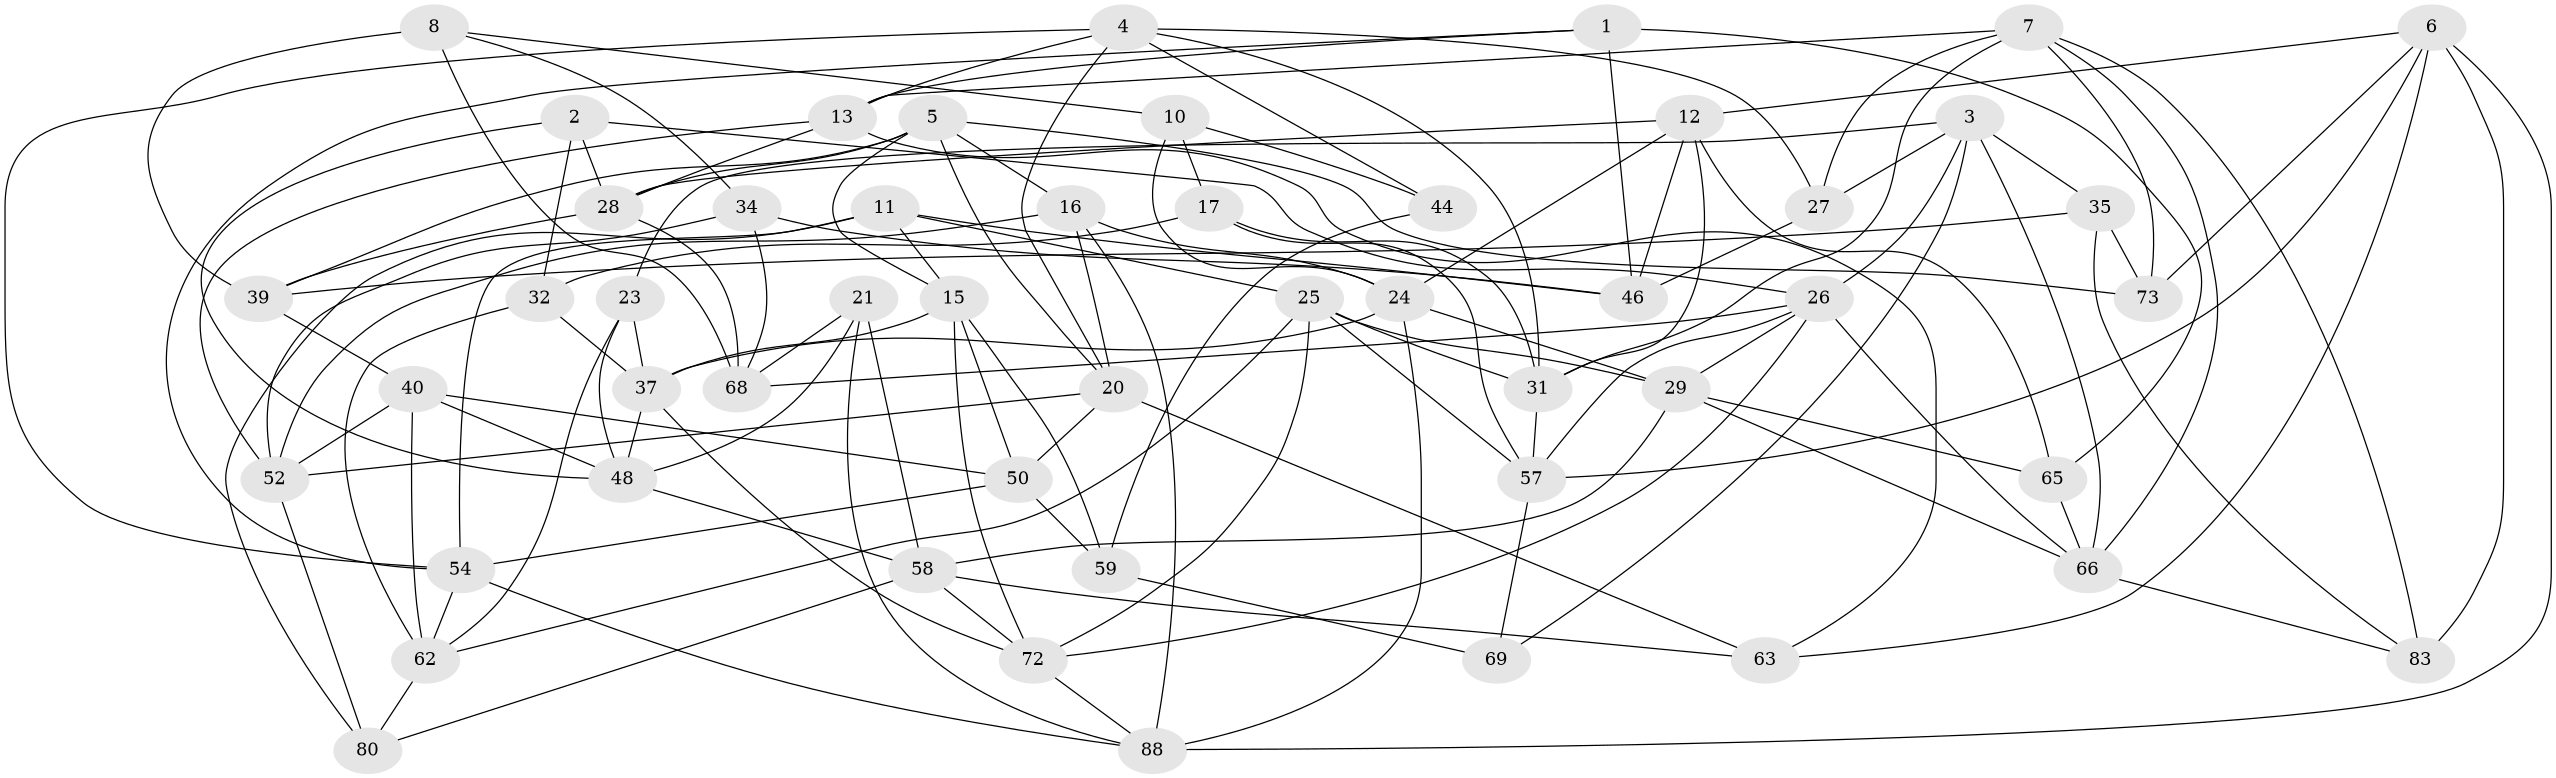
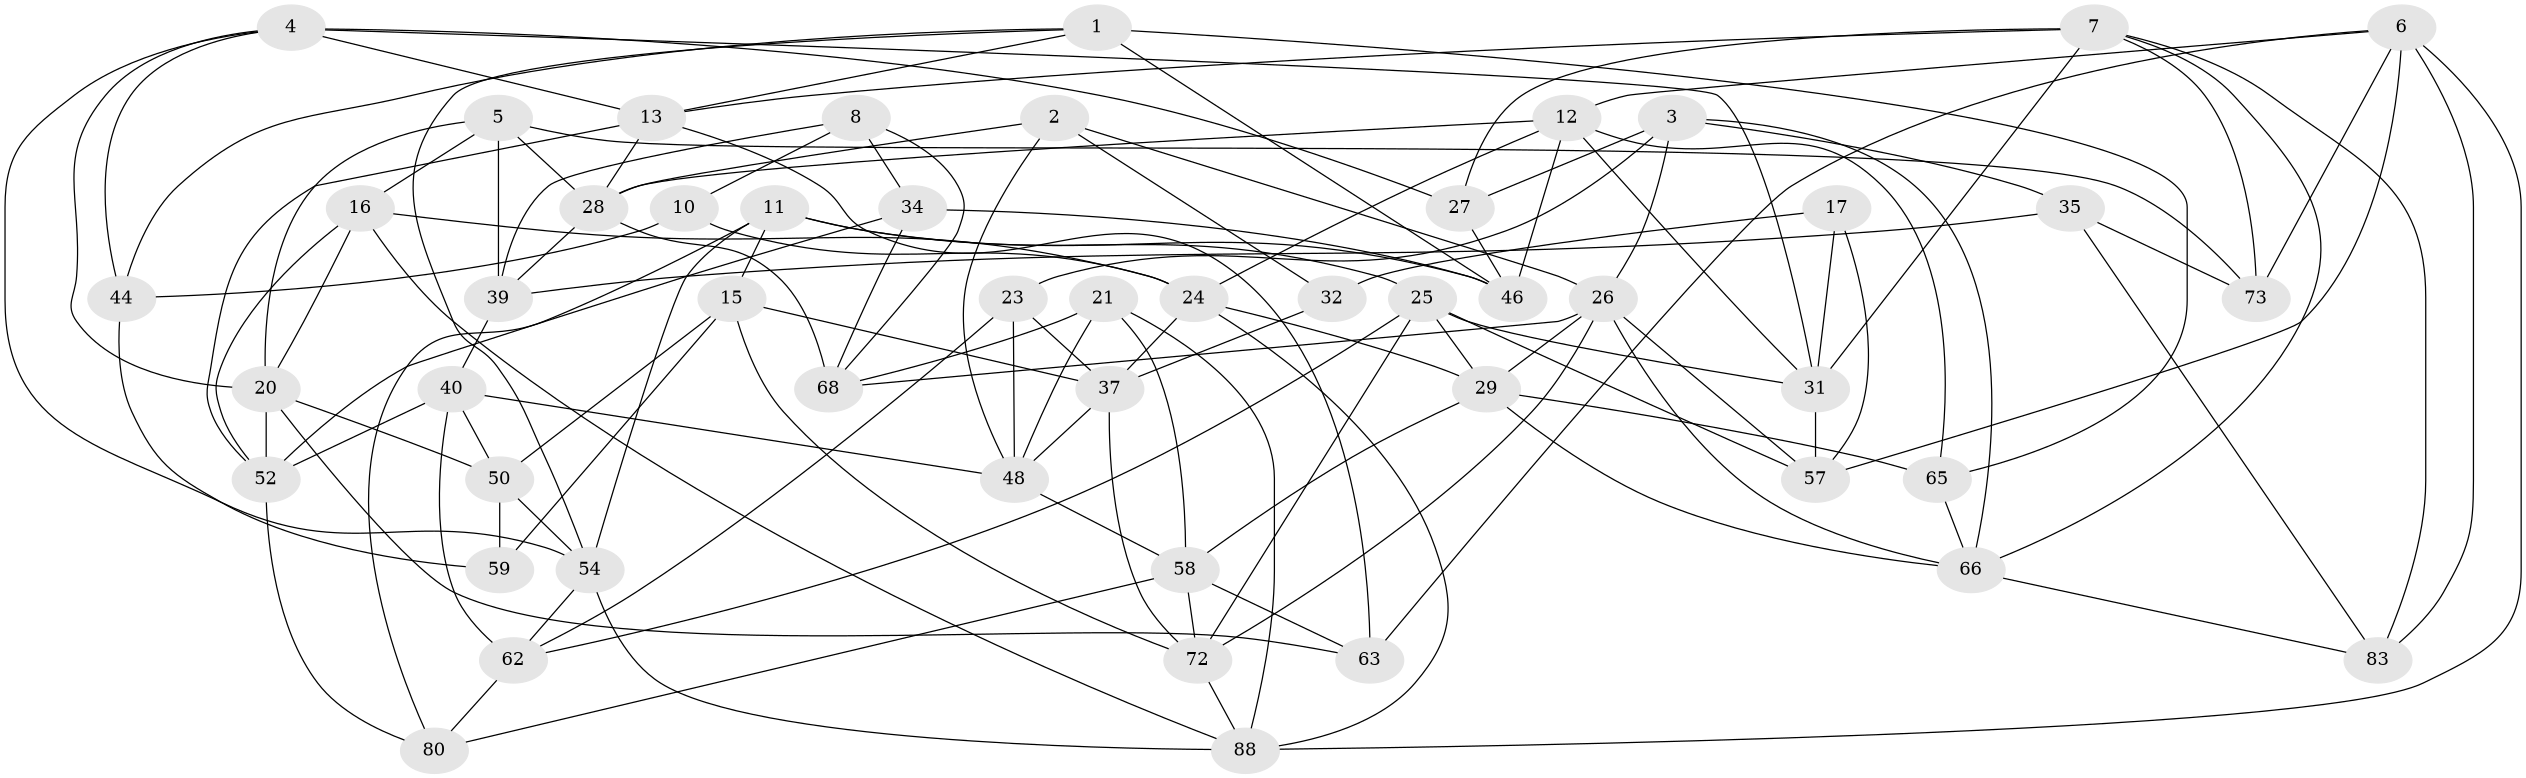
edge "1" -- "44": added
edge "10" -- "17": removed
edge "5" -- "15": removed
edge "32" -- "62": removed
node "69": removed
